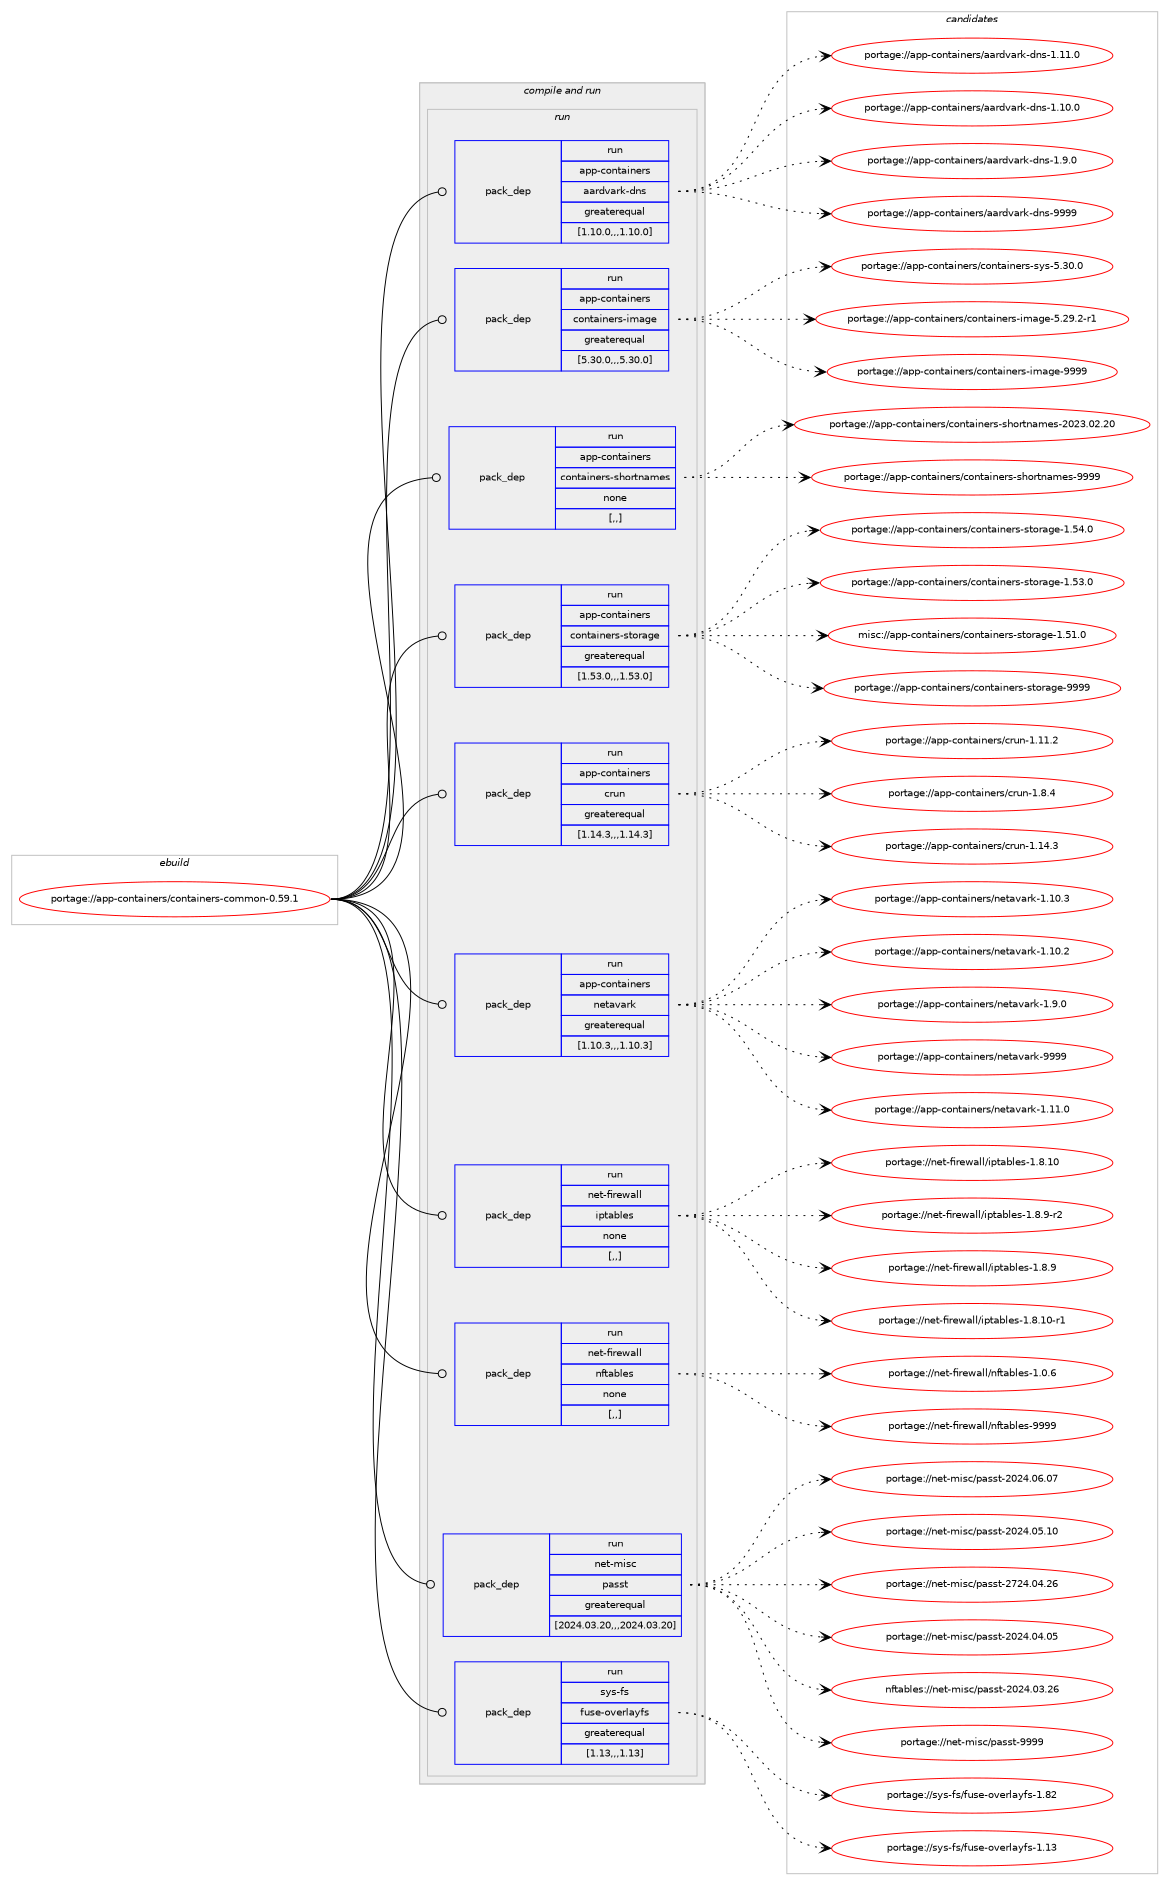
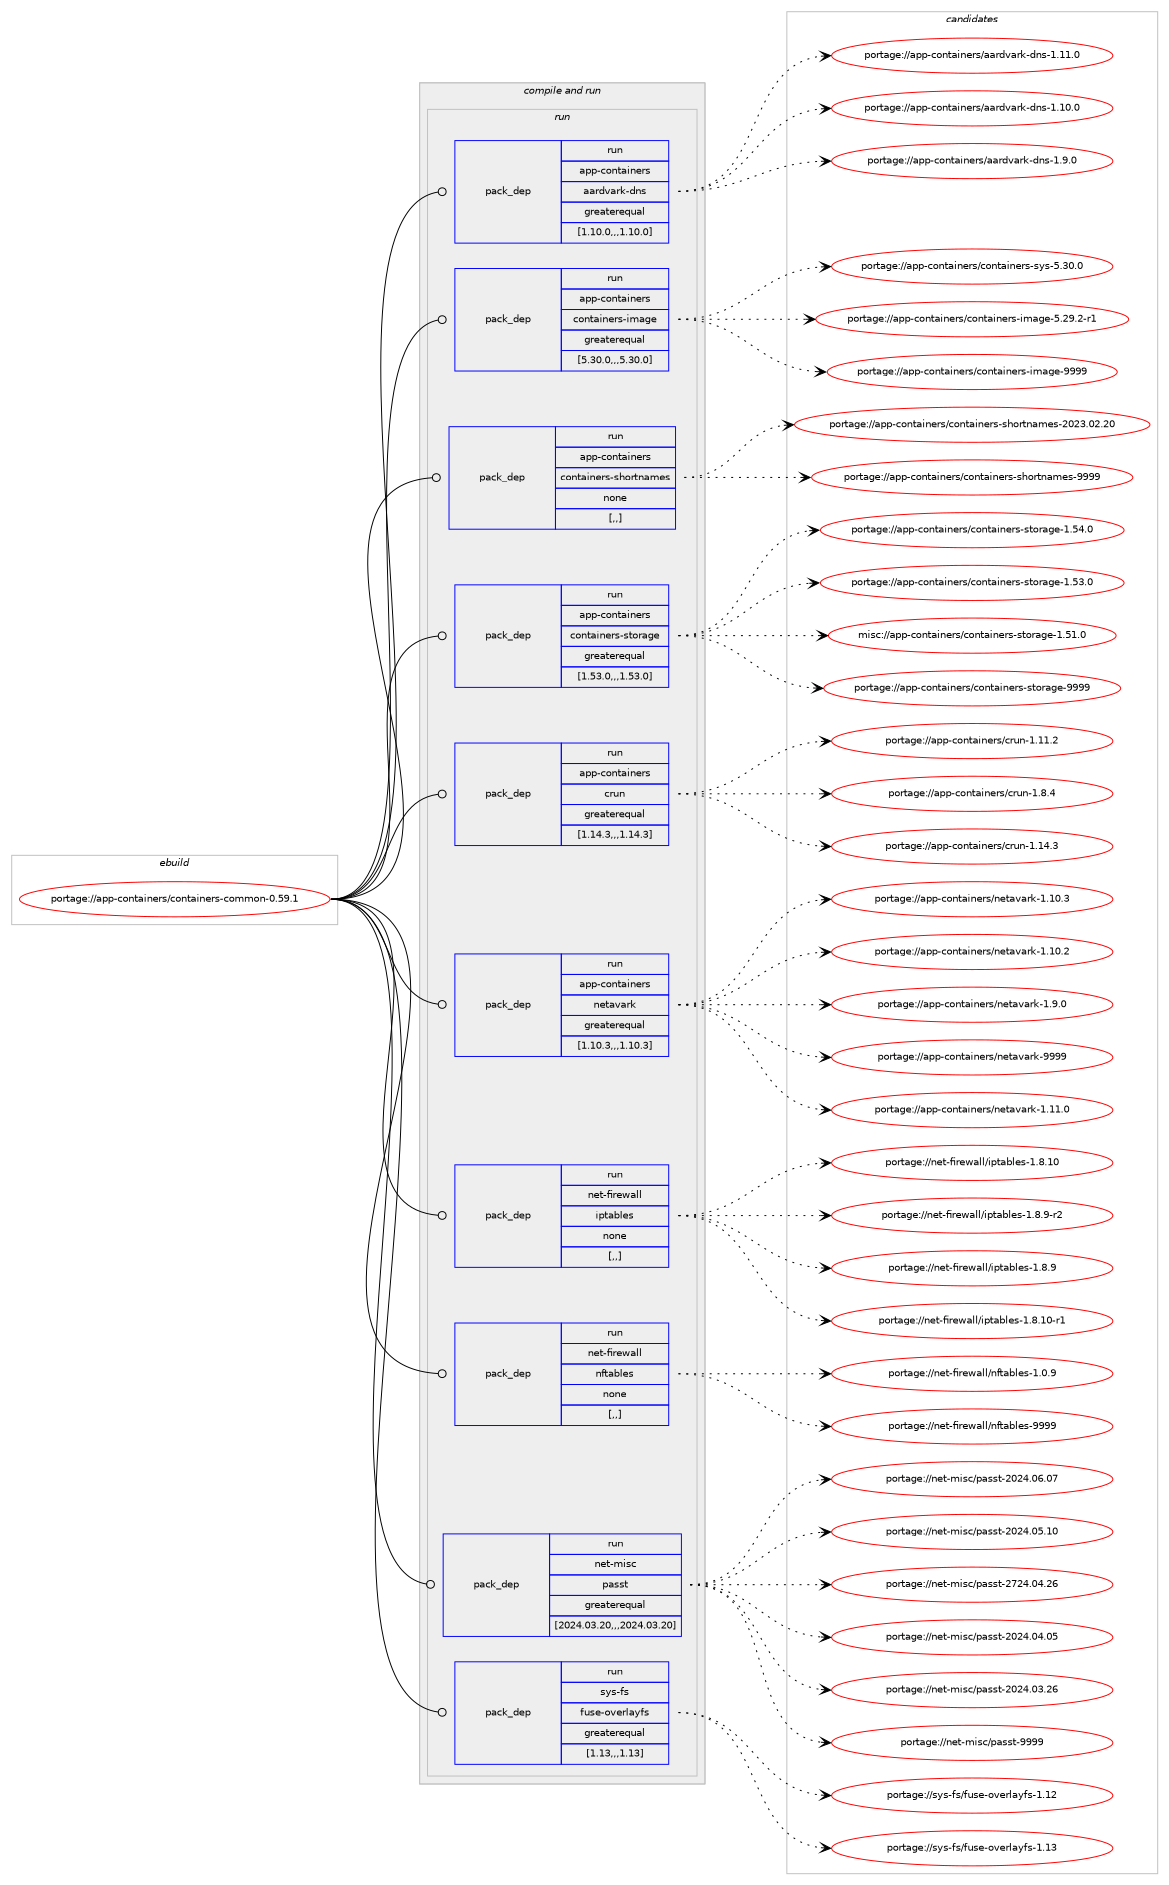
node "portage://app-containers/aardvark-dns-9999": removed
node "portage://net-firewall/nftables-1.0.6": label "portage://net-firewall/nftables-1.0.6" -> "portage://net-firewall/nftables-1.0.9"
node "nftables://net-misc/passt-2024.03.26": label "nftables://net-misc/passt-2024.03.26" -> "portage://net-misc/passt-2024.03.26"
node "portage://sys-fs/fuse-overlayfs-1.82": label "portage://sys-fs/fuse-overlayfs-1.82" -> "portage://sys-fs/fuse-overlayfs-1.12"
